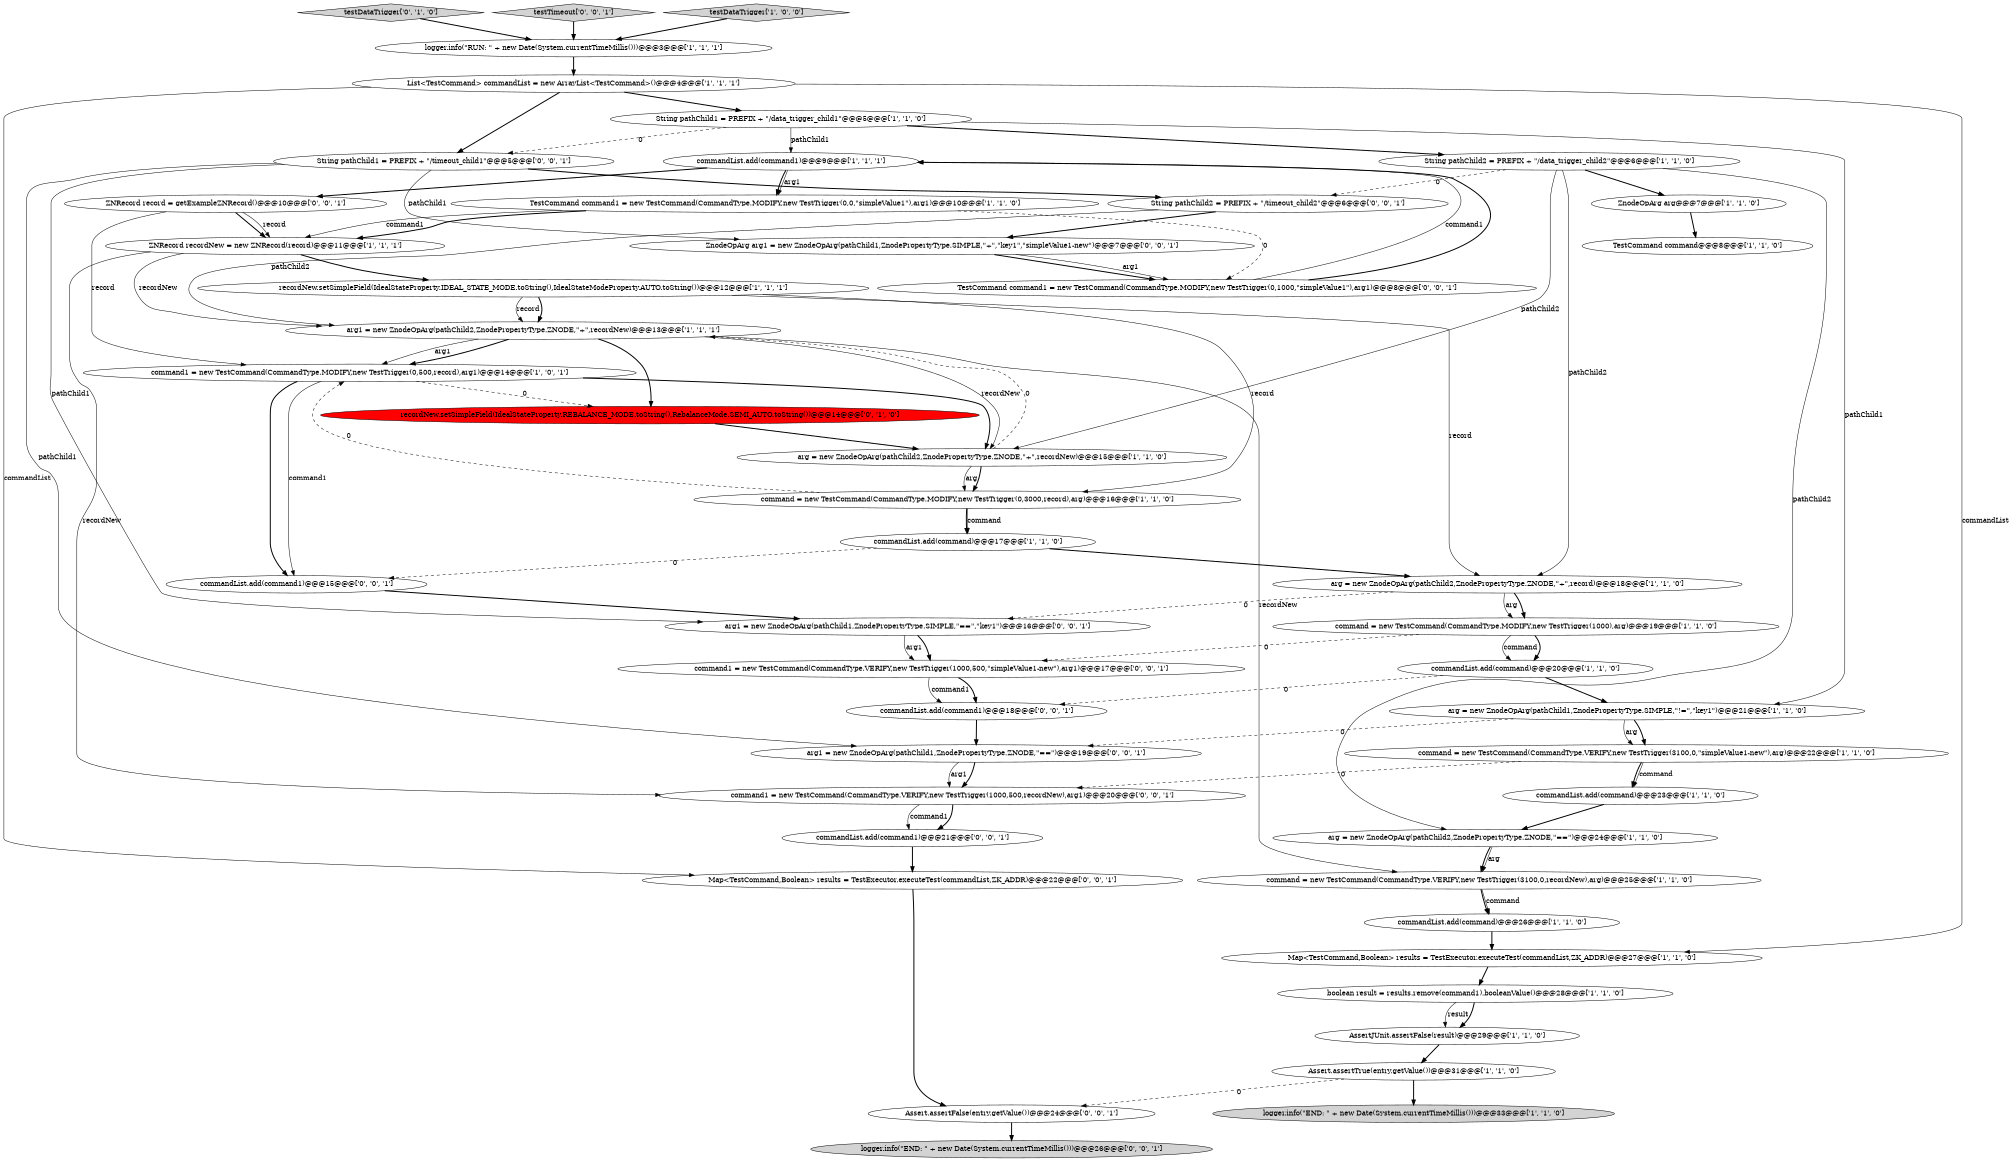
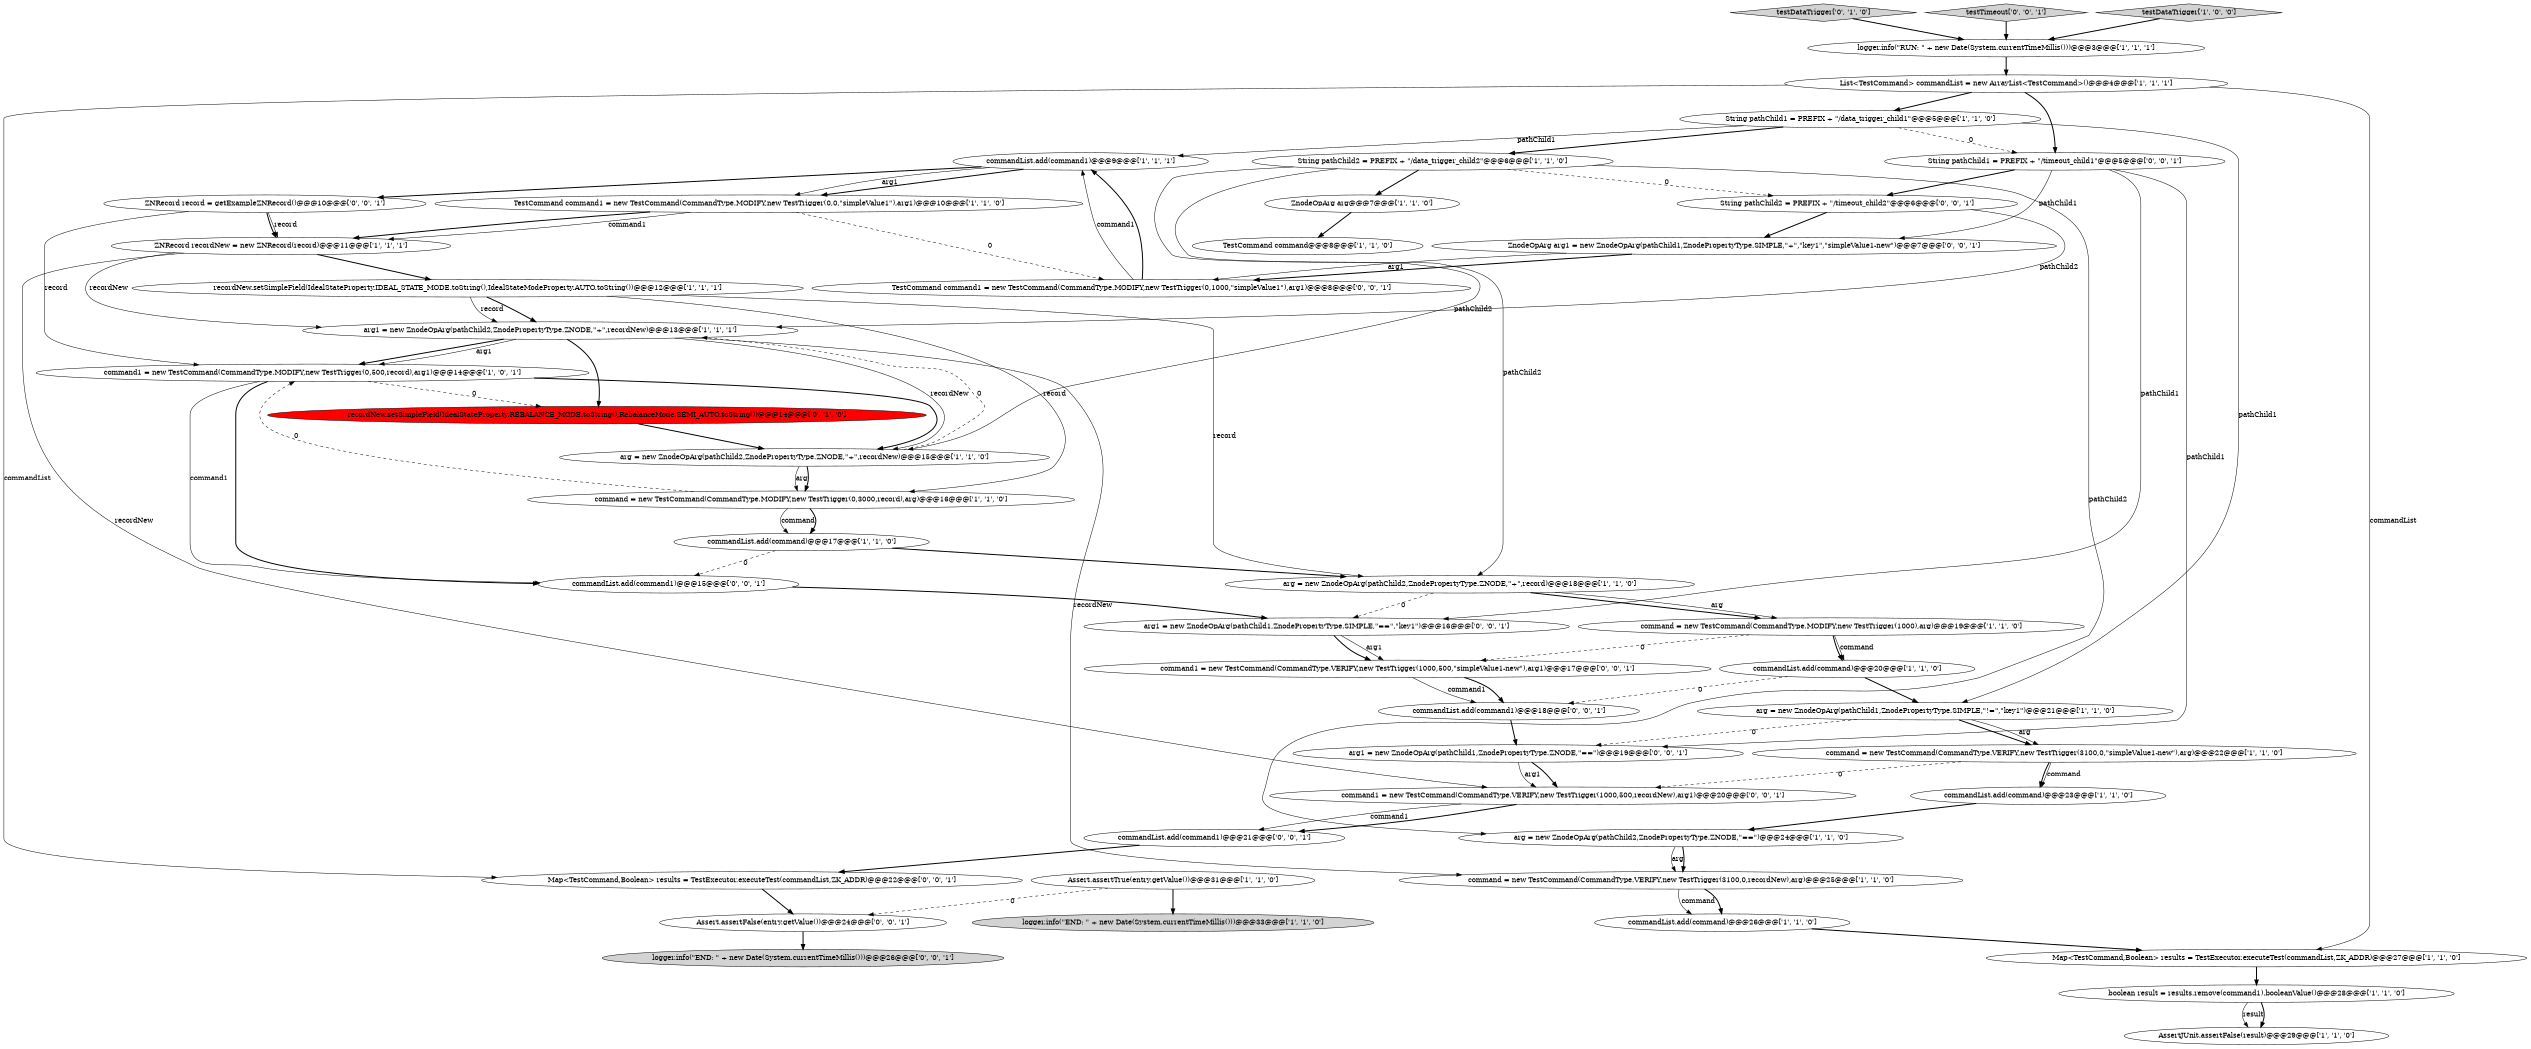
edge "AssertJUnit.assertFalse(result)@@@29@@@['1', '1', '0']" -> "Assert.assertTrue(entry.getValue())@@@31@@@['1', '1', '0']": removed
